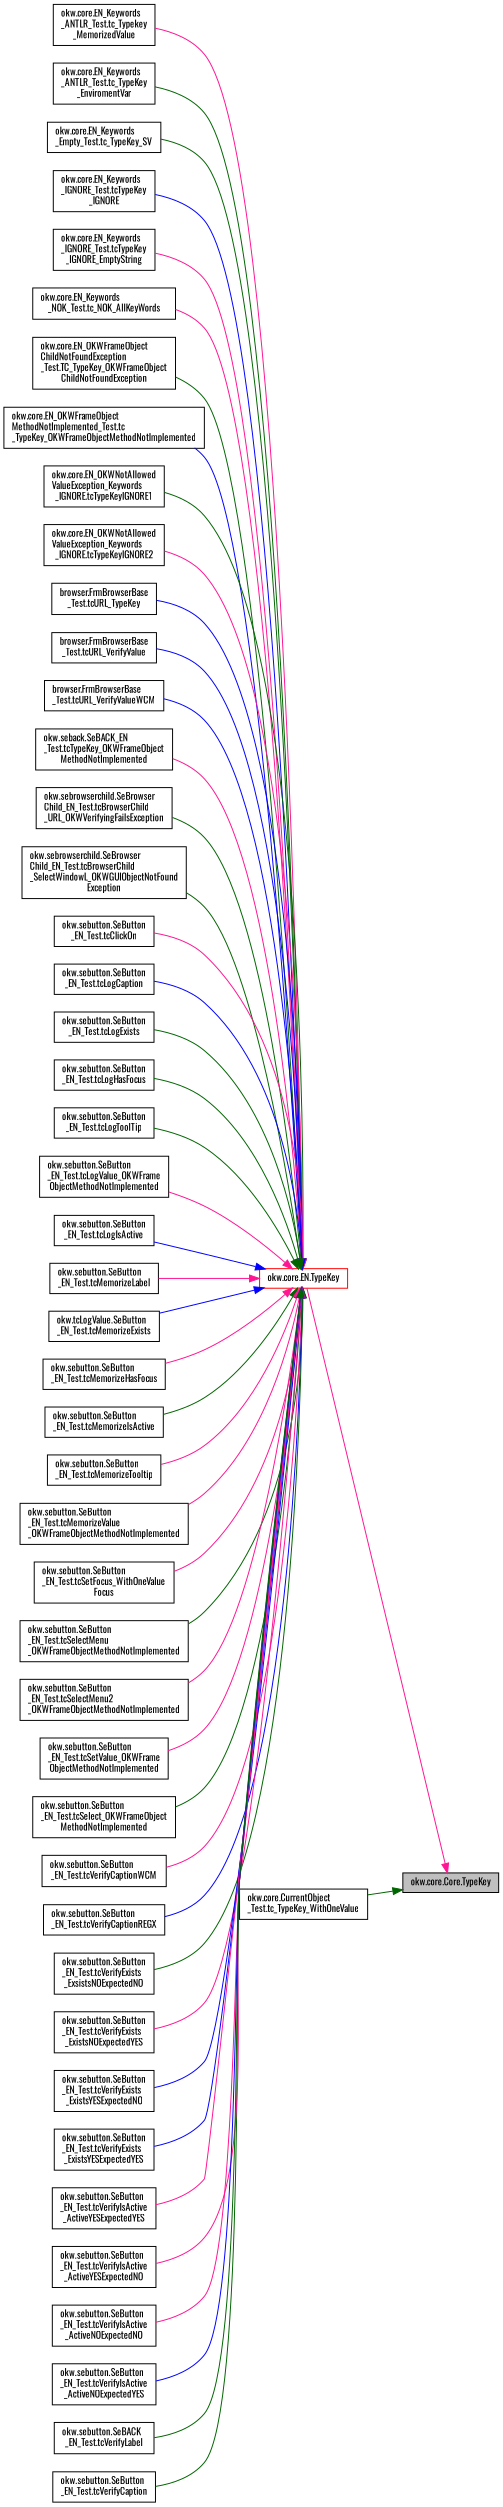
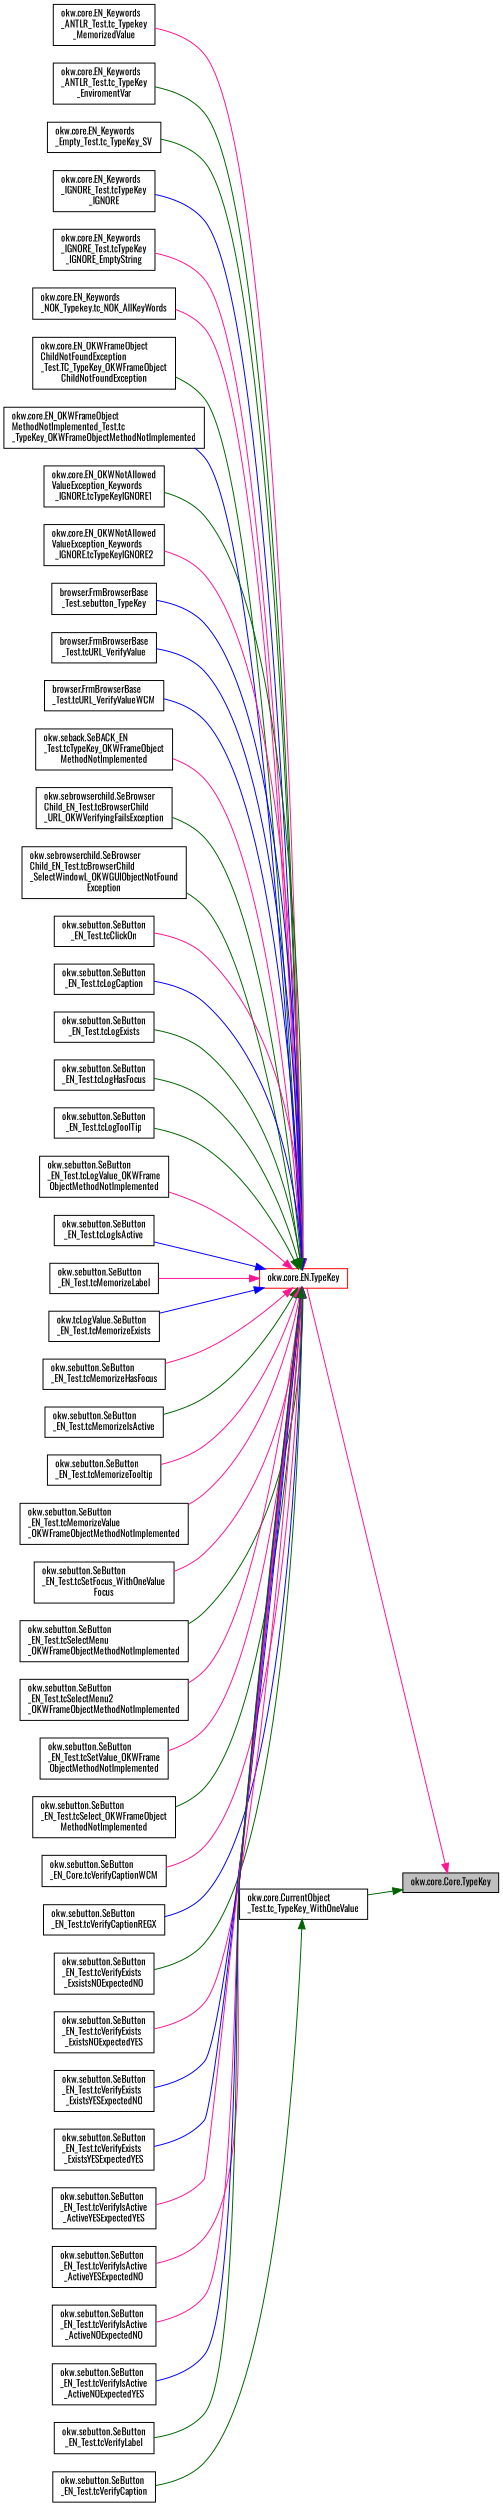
node "okw.core.EN_Keywords _NOK_Test.tc_NOK_AllKeyWords": label "okw.core.EN_Keywords _NOK_Test.tc_NOK_AllKeyWords" -> "okw.core.EN_Keywords _NOK_Typekey.tc_NOK_AllKeyWords"
node "browser.FrmBrowserBase _Test.tcURL_TypeKey": label "browser.FrmBrowserBase _Test.tcURL_TypeKey" -> "browser.FrmBrowserBase _Test.sebutton_TypeKey"
node "okw.sebutton.SeButton _EN_Test.tcVerifyCaptionWCM": label "okw.sebutton.SeButton _EN_Test.tcVerifyCaptionWCM" -> "okw.sebutton.SeButton _EN_Core.tcVerifyCaptionWCM"
edge "okw.sebutton.SeButton _EN_Test.tcVerifyCaption" -> "okw.core.EN.TypeKey": now "okw.sebutton.SeButton _EN_Test.tcVerifyCaption" -> "okw.core.CurrentObject _Test.tc_TypeKey_WithOneValue"
node "okw.sebutton.SeBACK _EN_Test.tcVerifyLabel": label "okw.sebutton.SeBACK _EN_Test.tcVerifyLabel" -> "okw.sebutton.SeButton _EN_Test.tcVerifyLabel"
